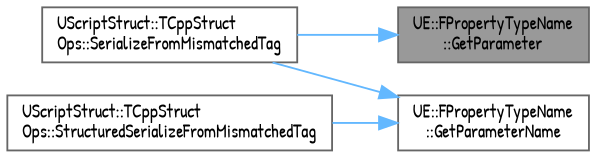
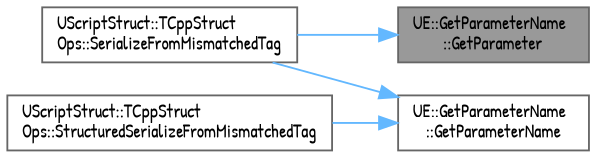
node "UE::FPropertyTypeName ::GetParameter": label "UE::FPropertyTypeName ::GetParameter" -> "UE::GetParameterName ::GetParameter"
node "UE::FPropertyTypeName ::GetParameterName": label "UE::FPropertyTypeName ::GetParameterName" -> "UE::GetParameterName ::GetParameterName"
